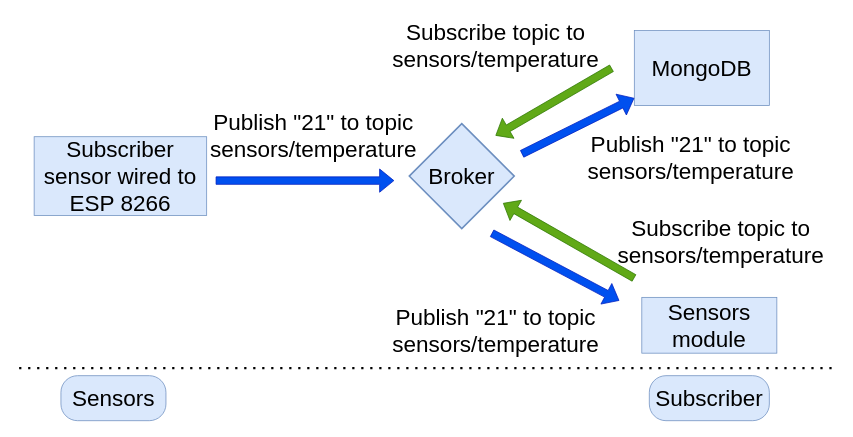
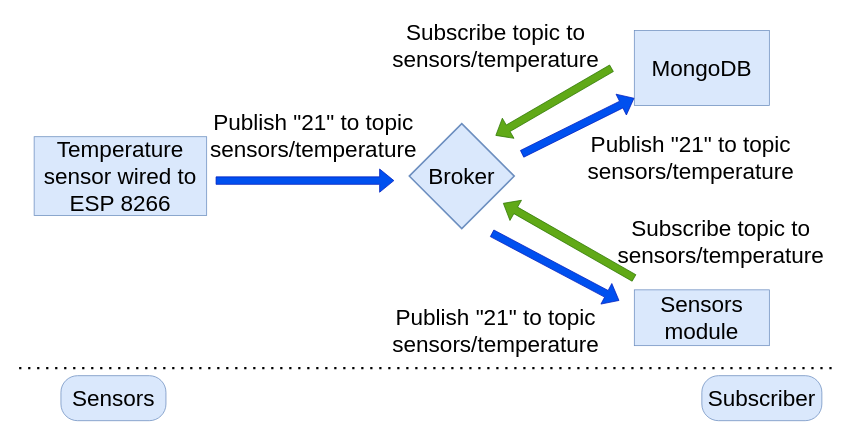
node "Subscriber sensor wired to ESP 8266": label "Subscriber sensor wired to ESP 8266" -> "Temperature sensor wired to ESP 8266"
node "Sensors module": moved (709, 325) -> (702, 317)
node "Subscriber": moved (709, 398) -> (762, 398)
